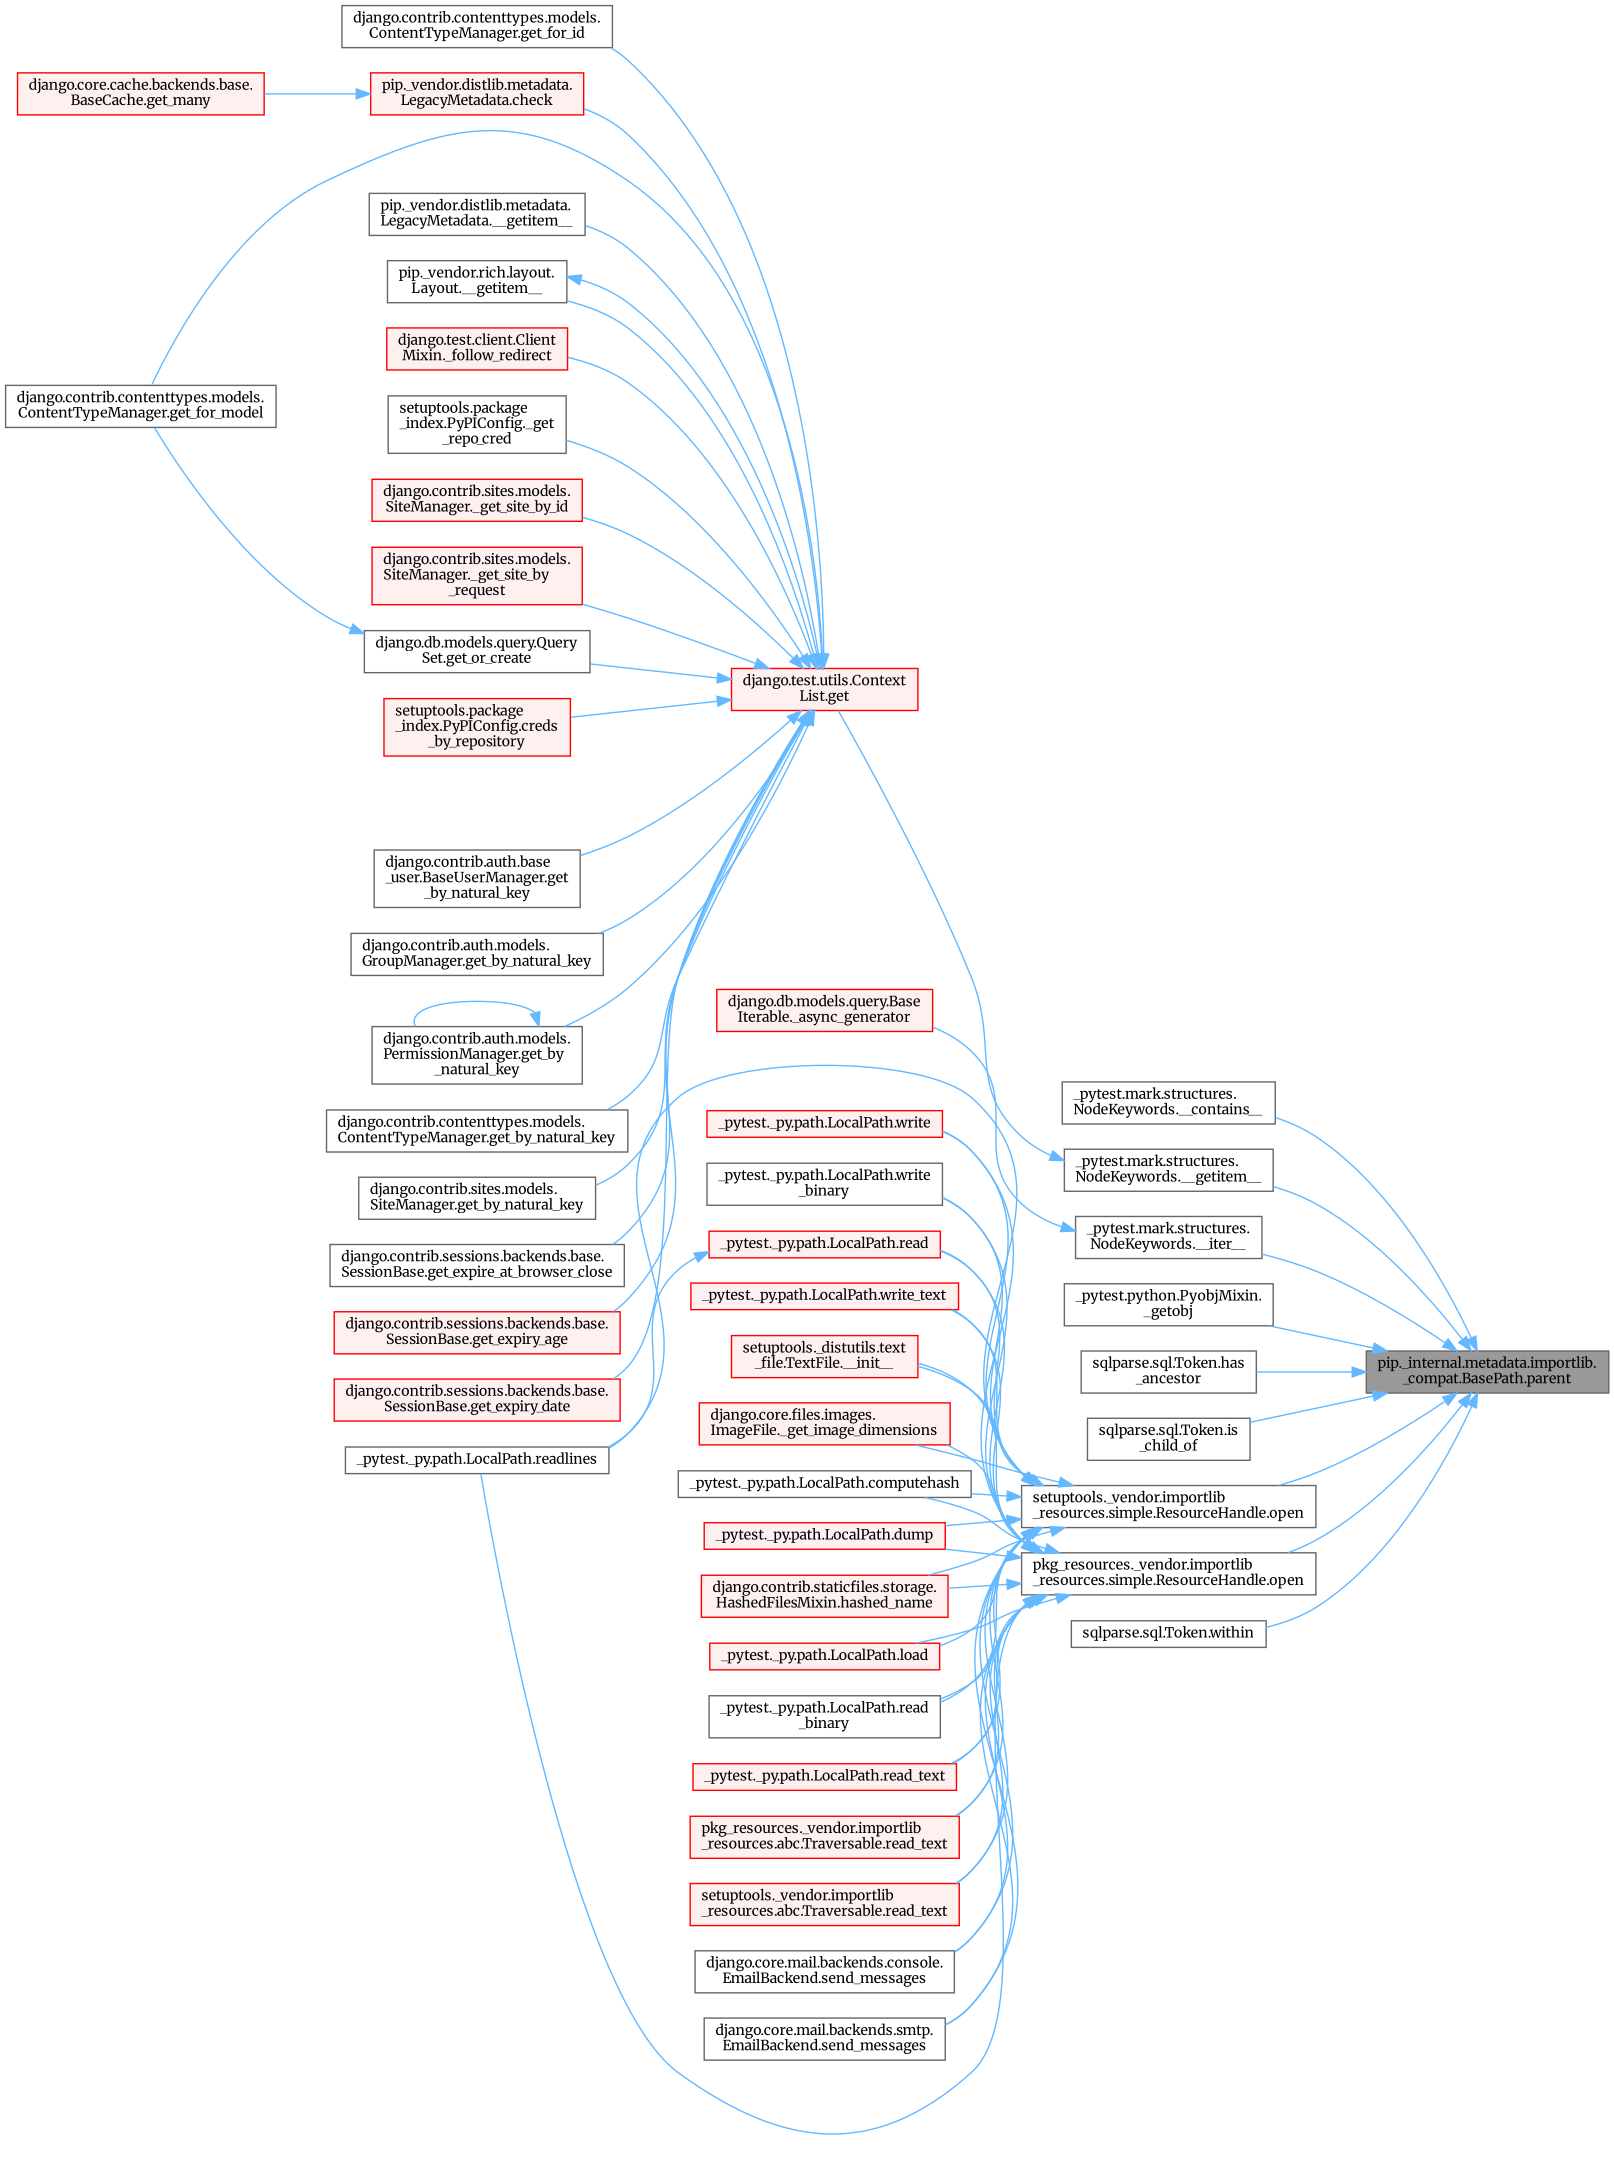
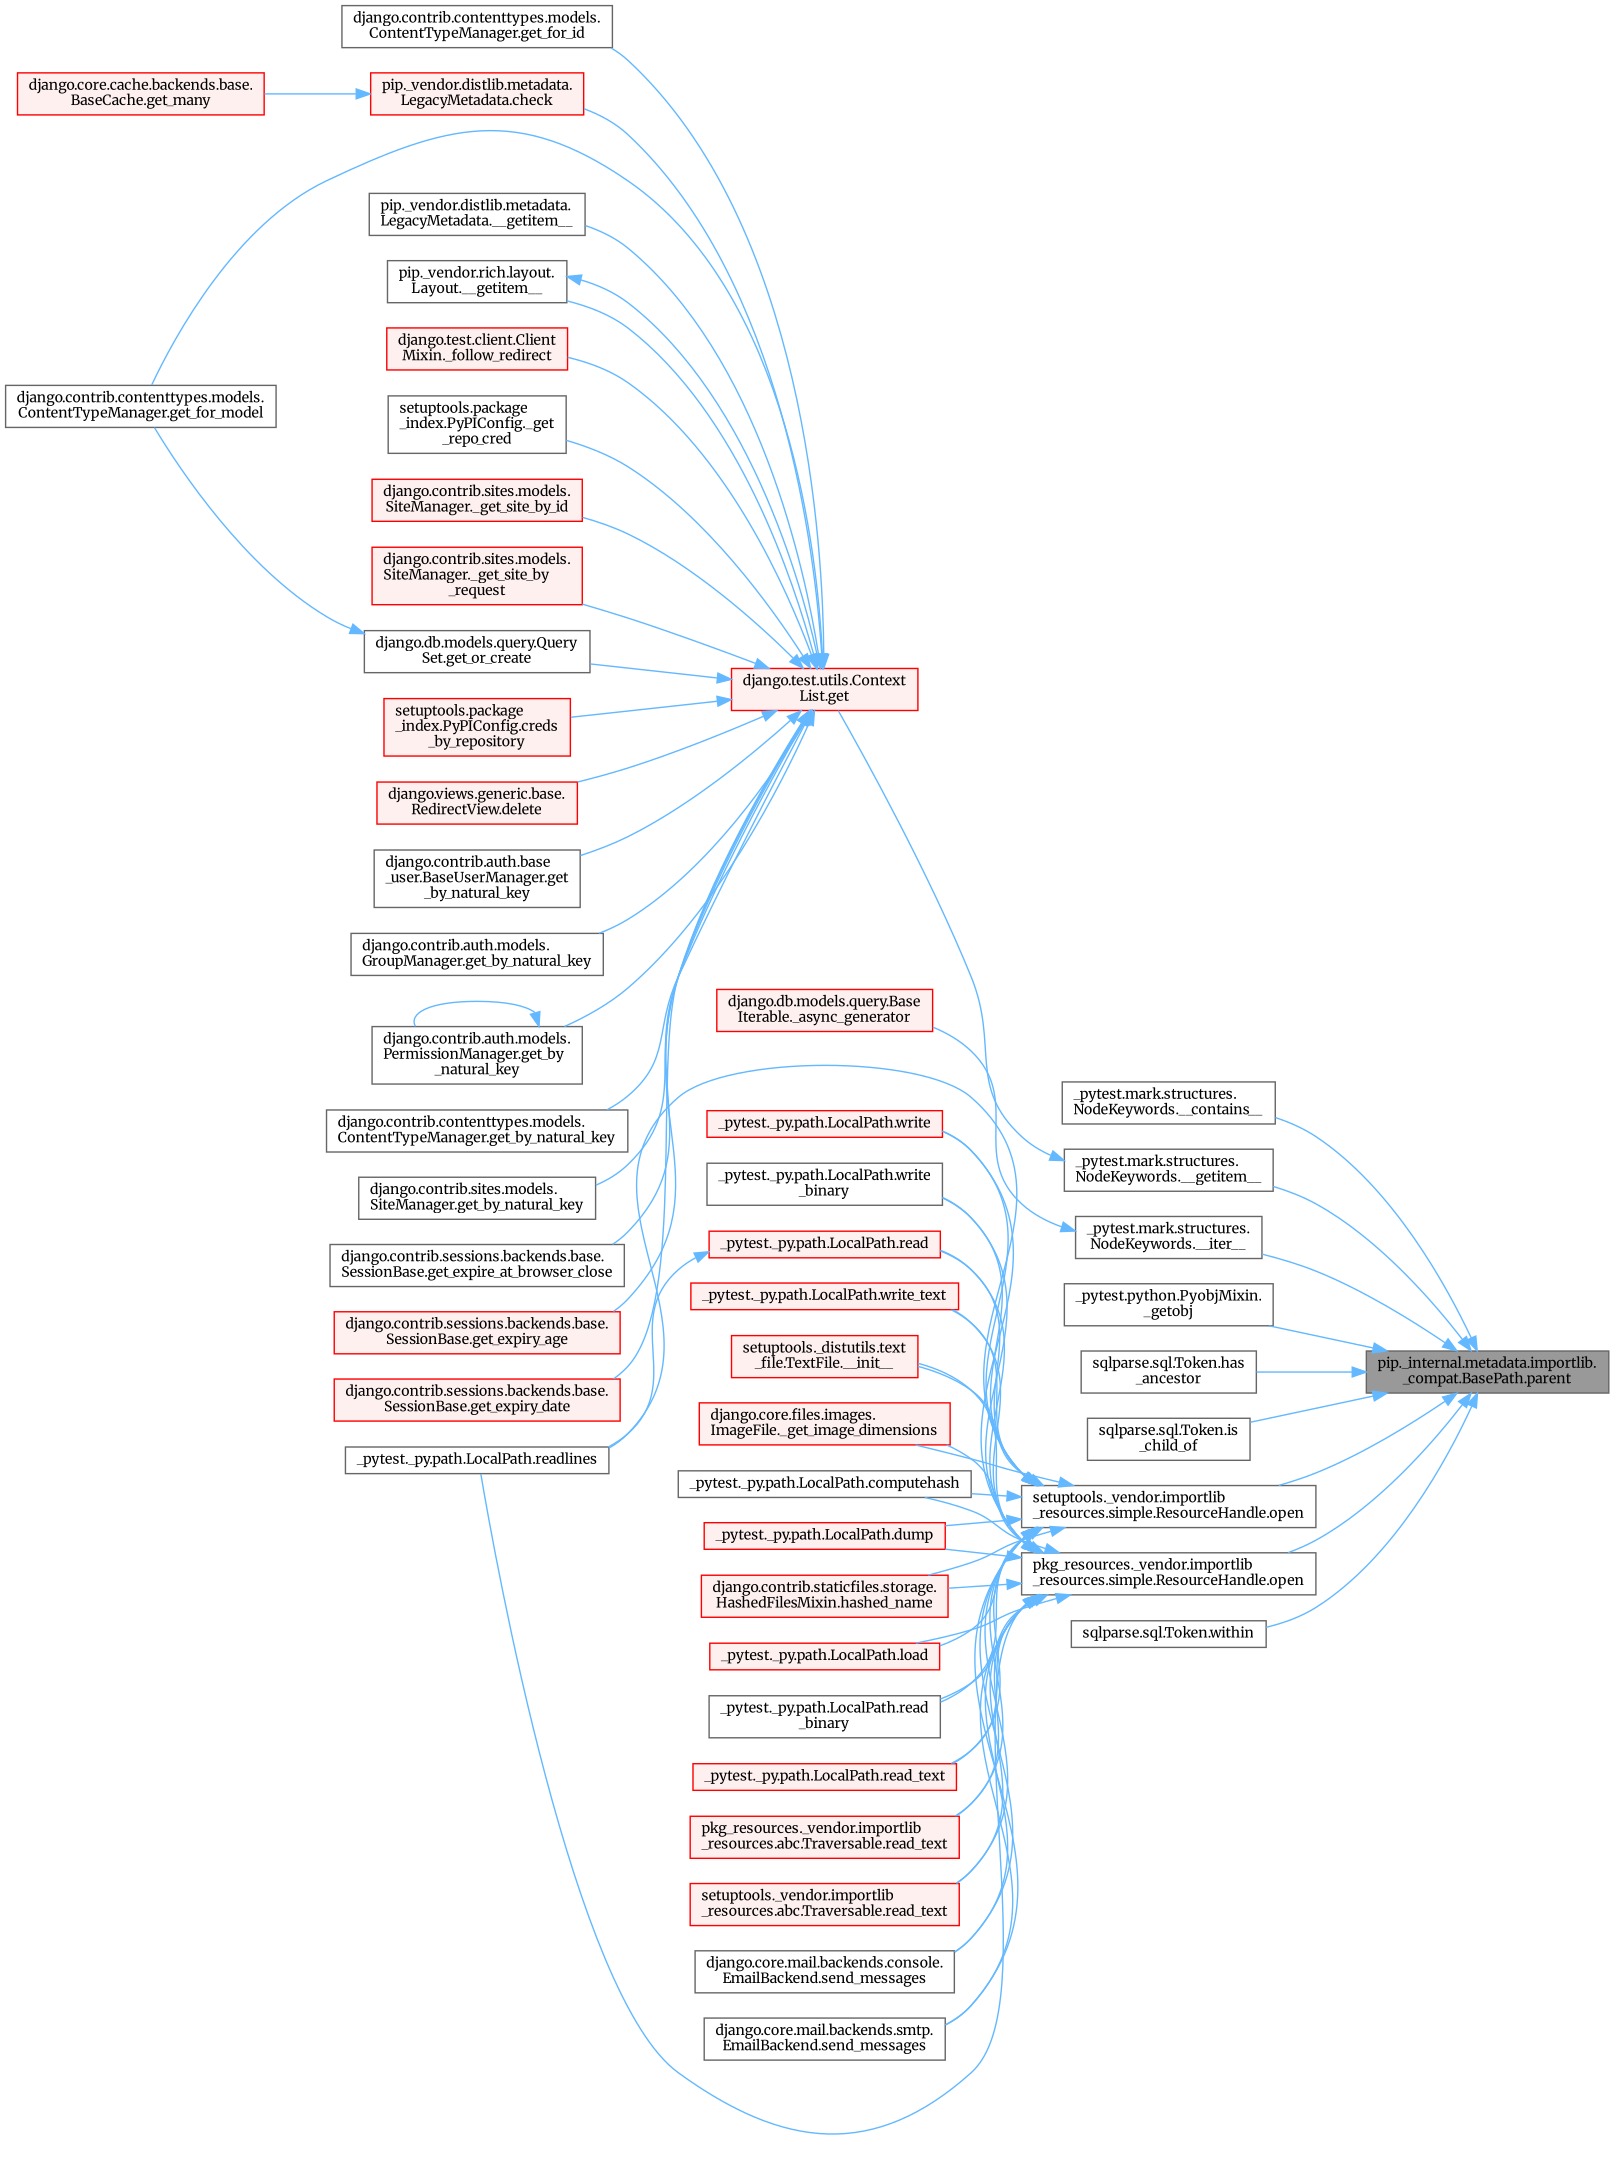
node "django.views.generic.base. RedirectView.delete": added
